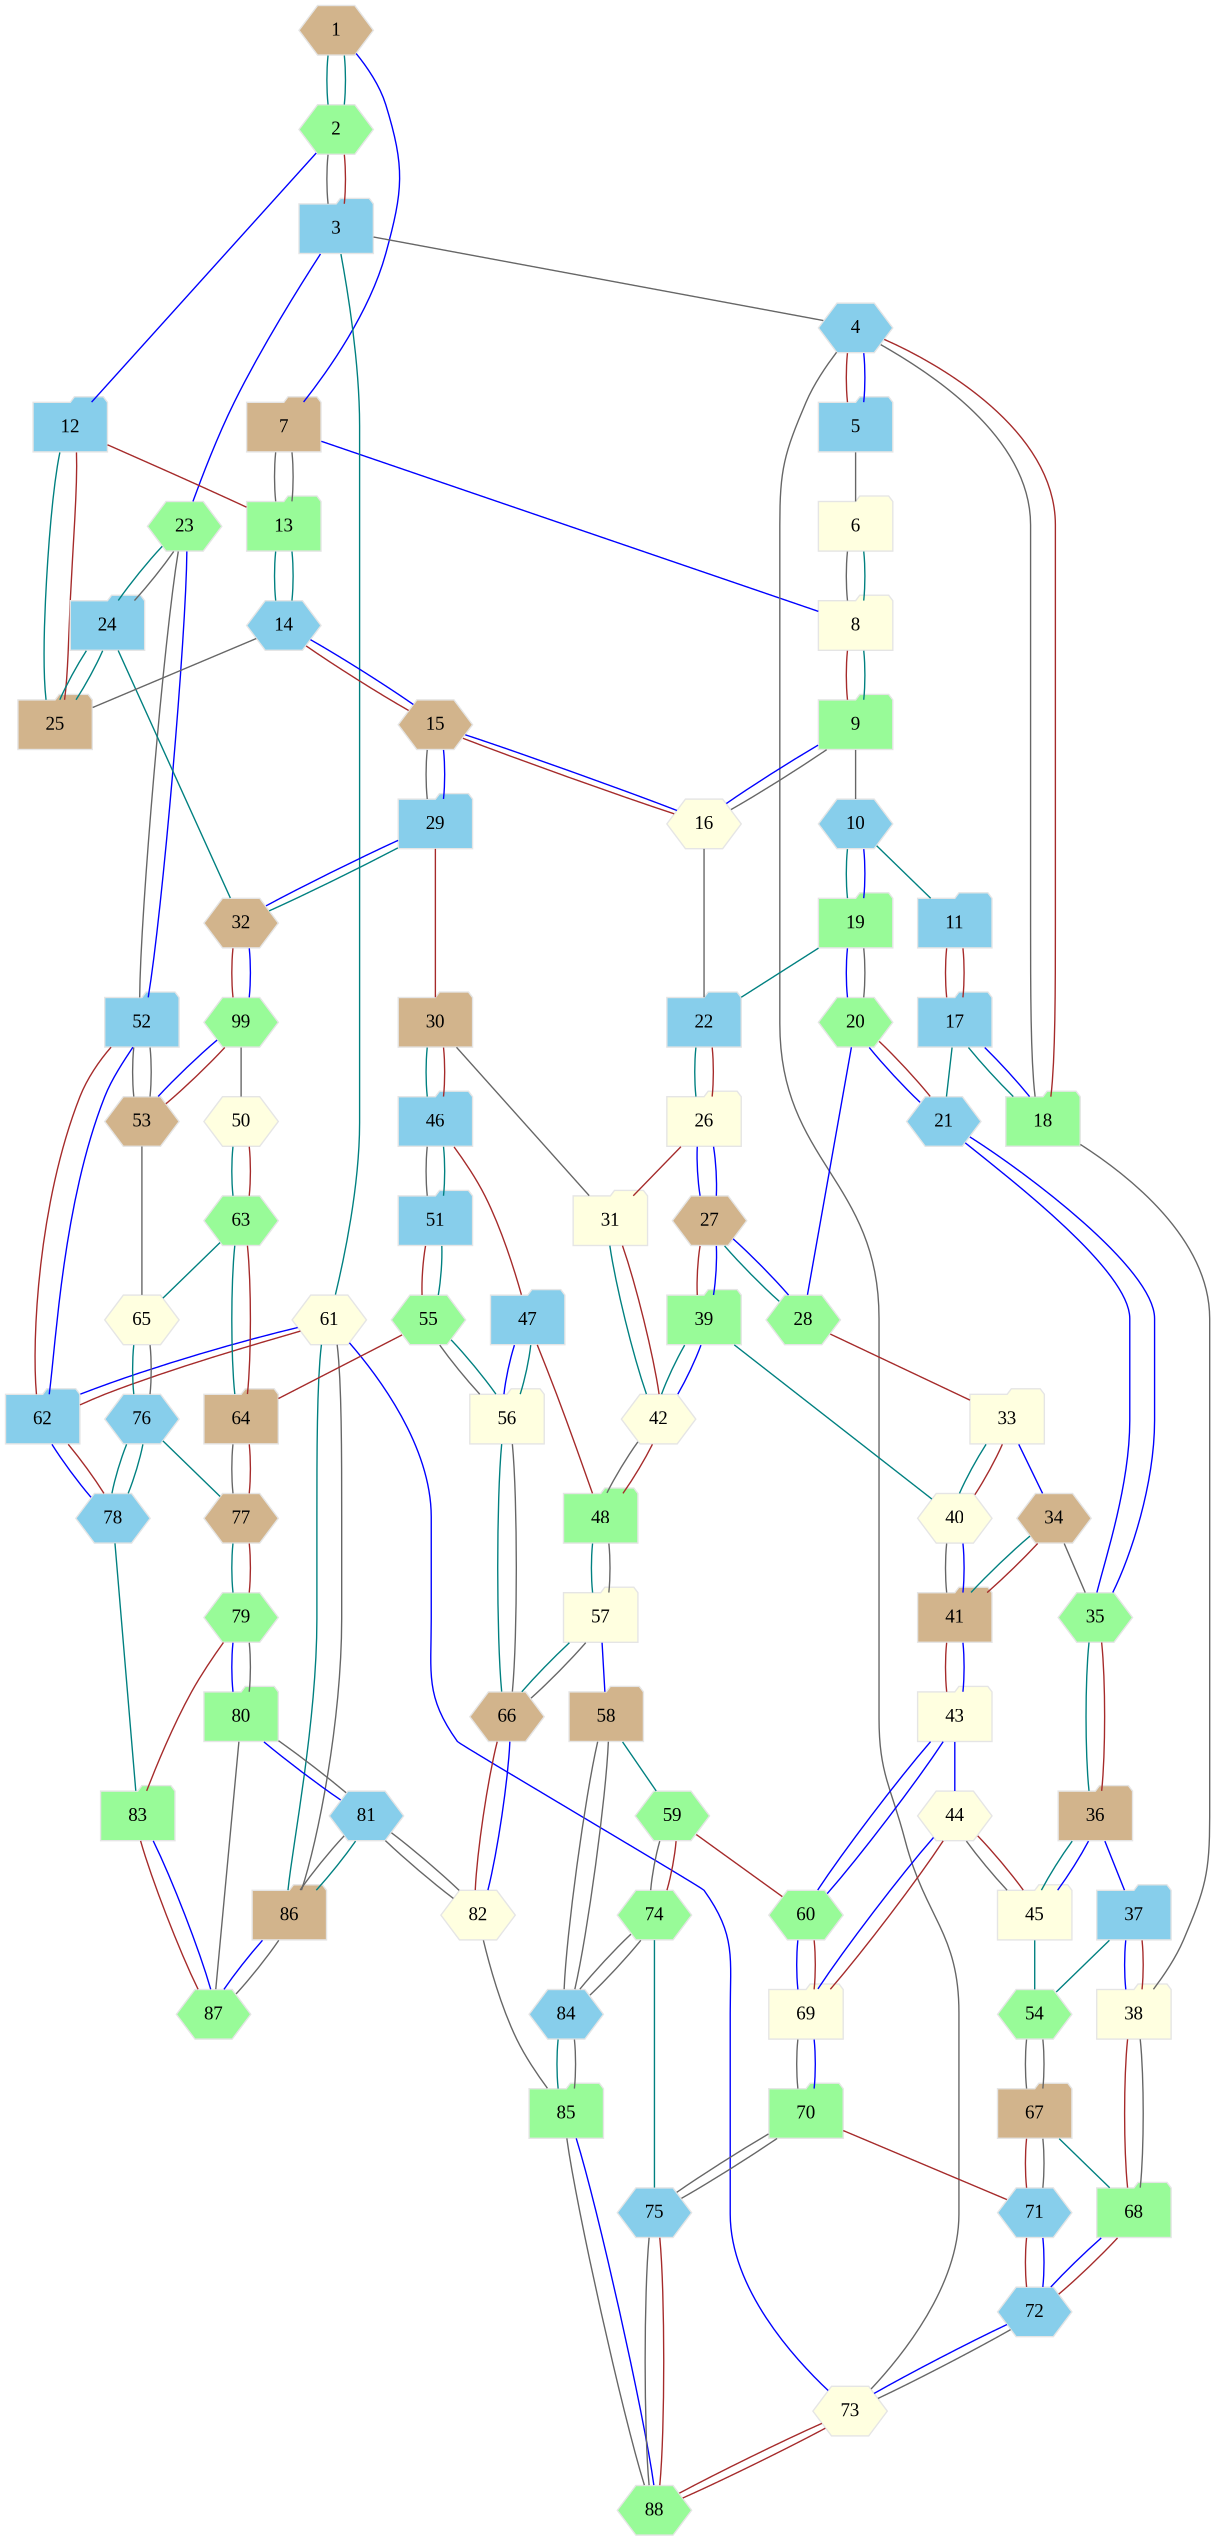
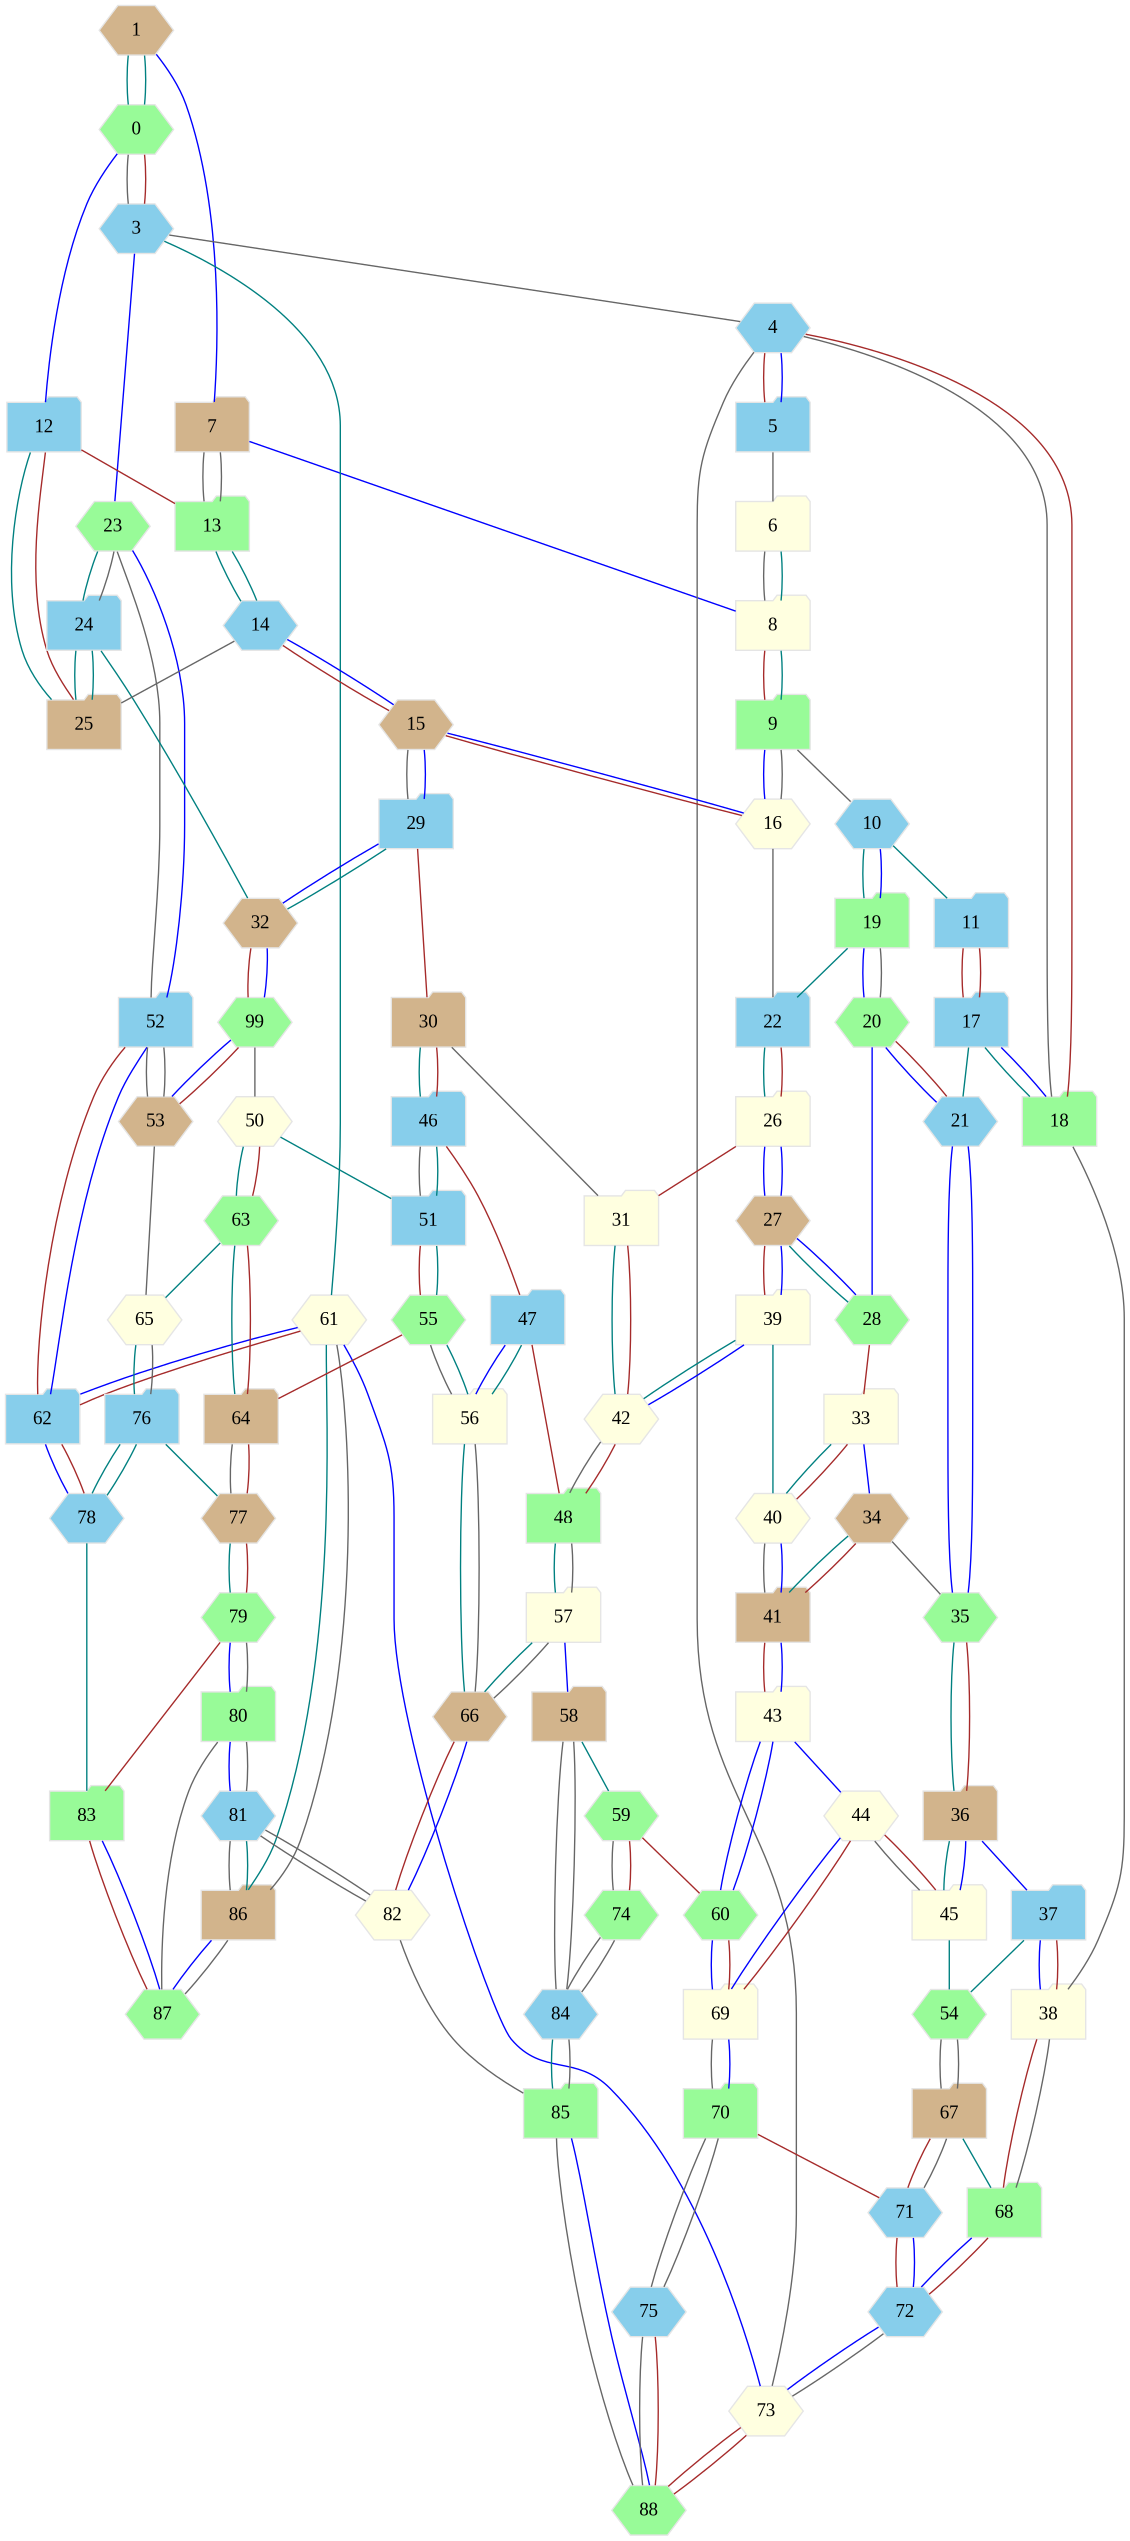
node "2": label "2" -> "0"
node "3": shape folder -> hexagon
edge "50" -- "51": added
node "39": fillcolor palegreen -> lightyellow
node "76": shape hexagon -> folder
edge "74" -- "75": removed
